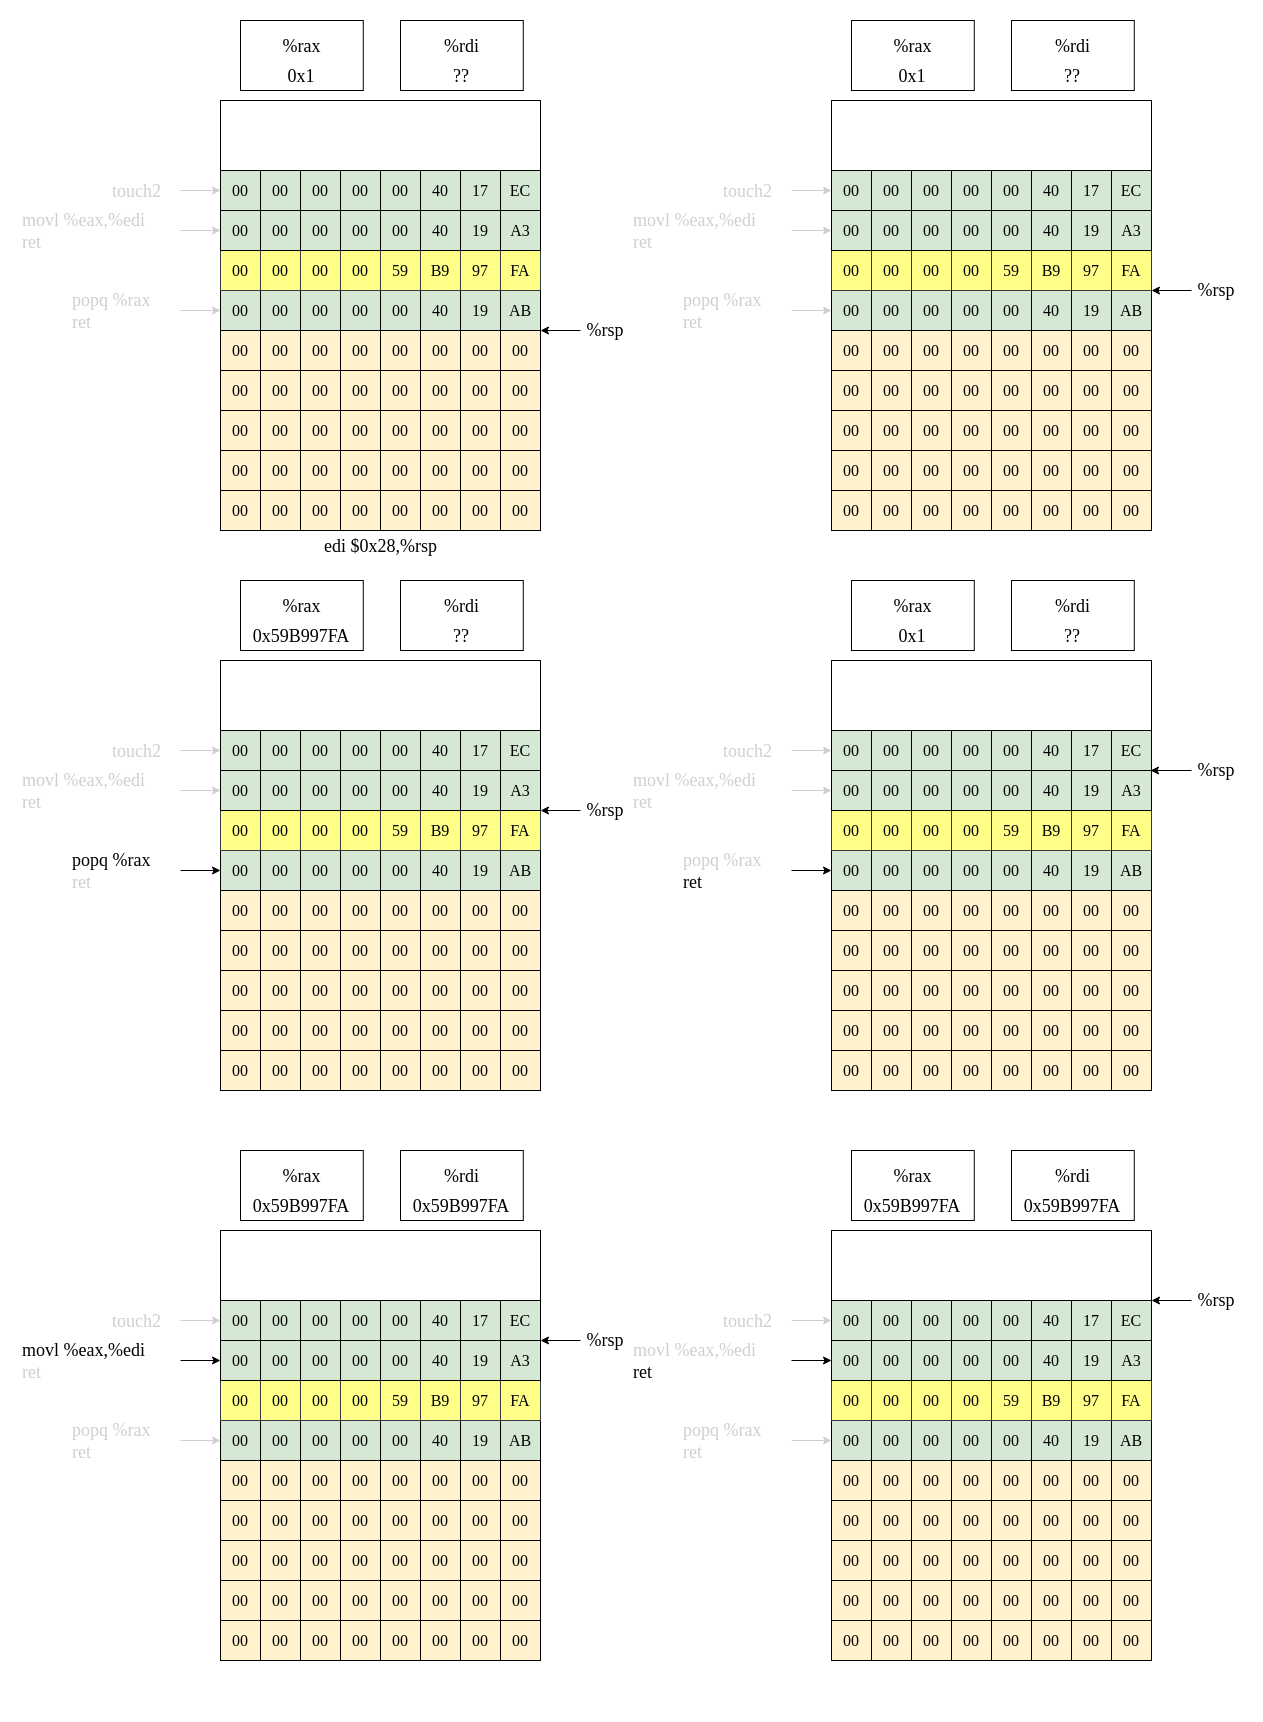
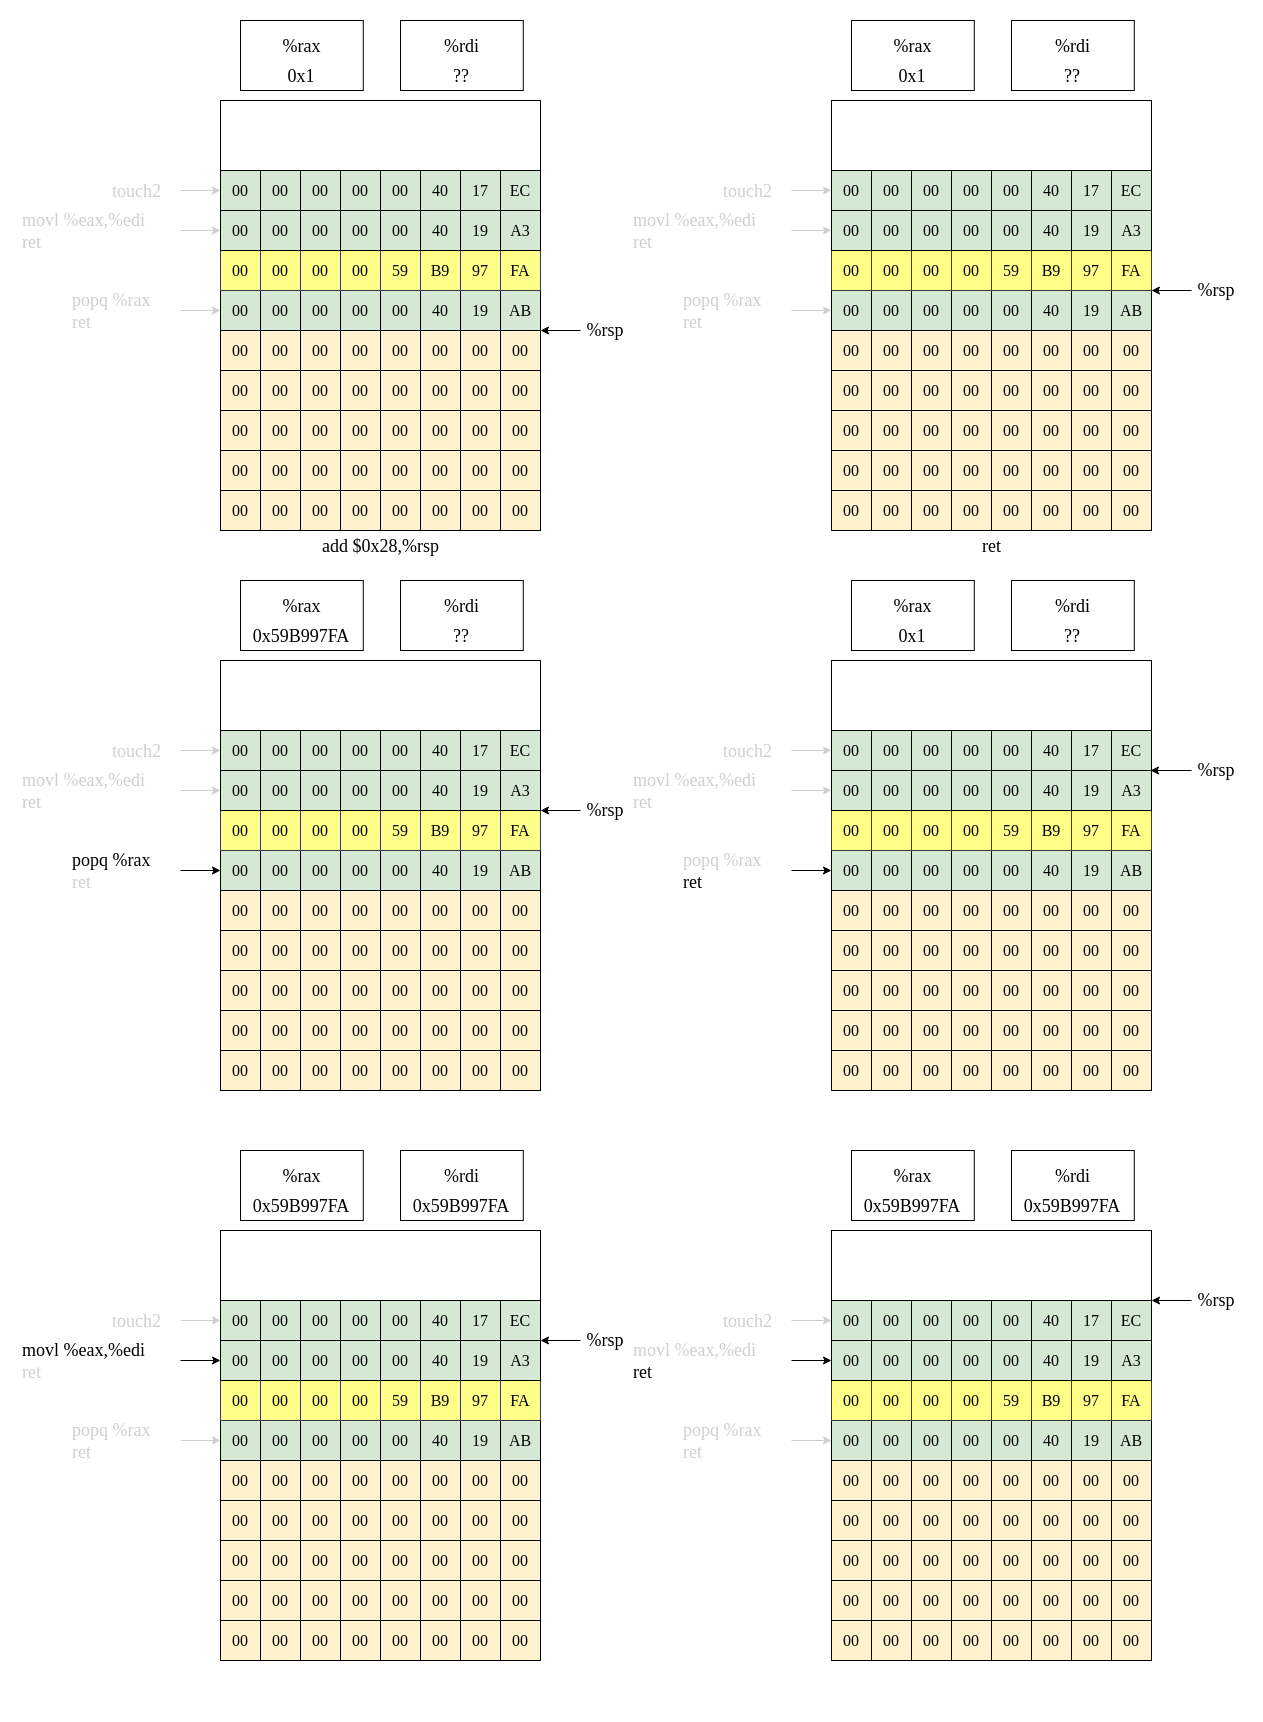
node "edi $0x28,%rsp": label "edi $0x28,%rsp" -> "add $0x28,%rsp"
node "ret": added
